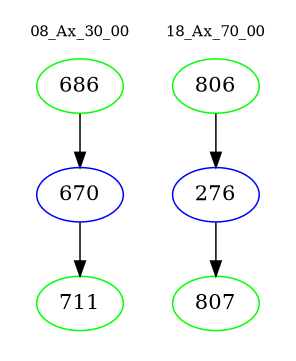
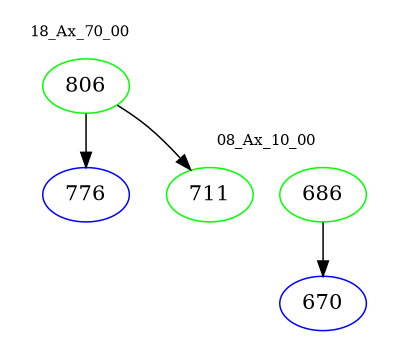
cluster "08_Ax_30_00": label "08_Ax_30_00" -> "08_Ax_10_00"
node "276": label "276" -> "776"
edge "670" -> "711": now "806" -> "711"
node "807": removed
